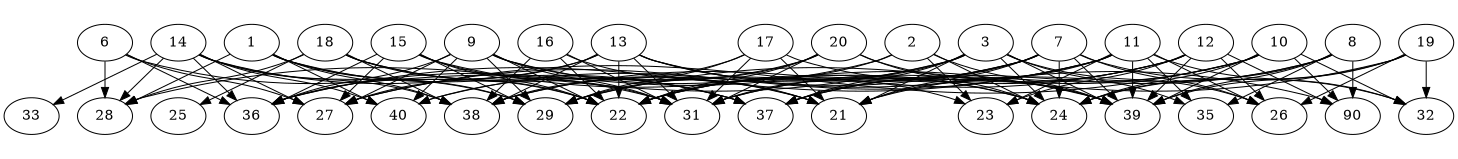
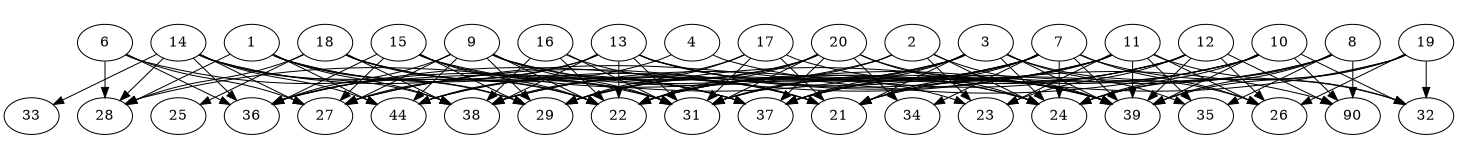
node "4": added
edge "20" -> "37": added
node "40": label "40" -> "44"
node "34": added
